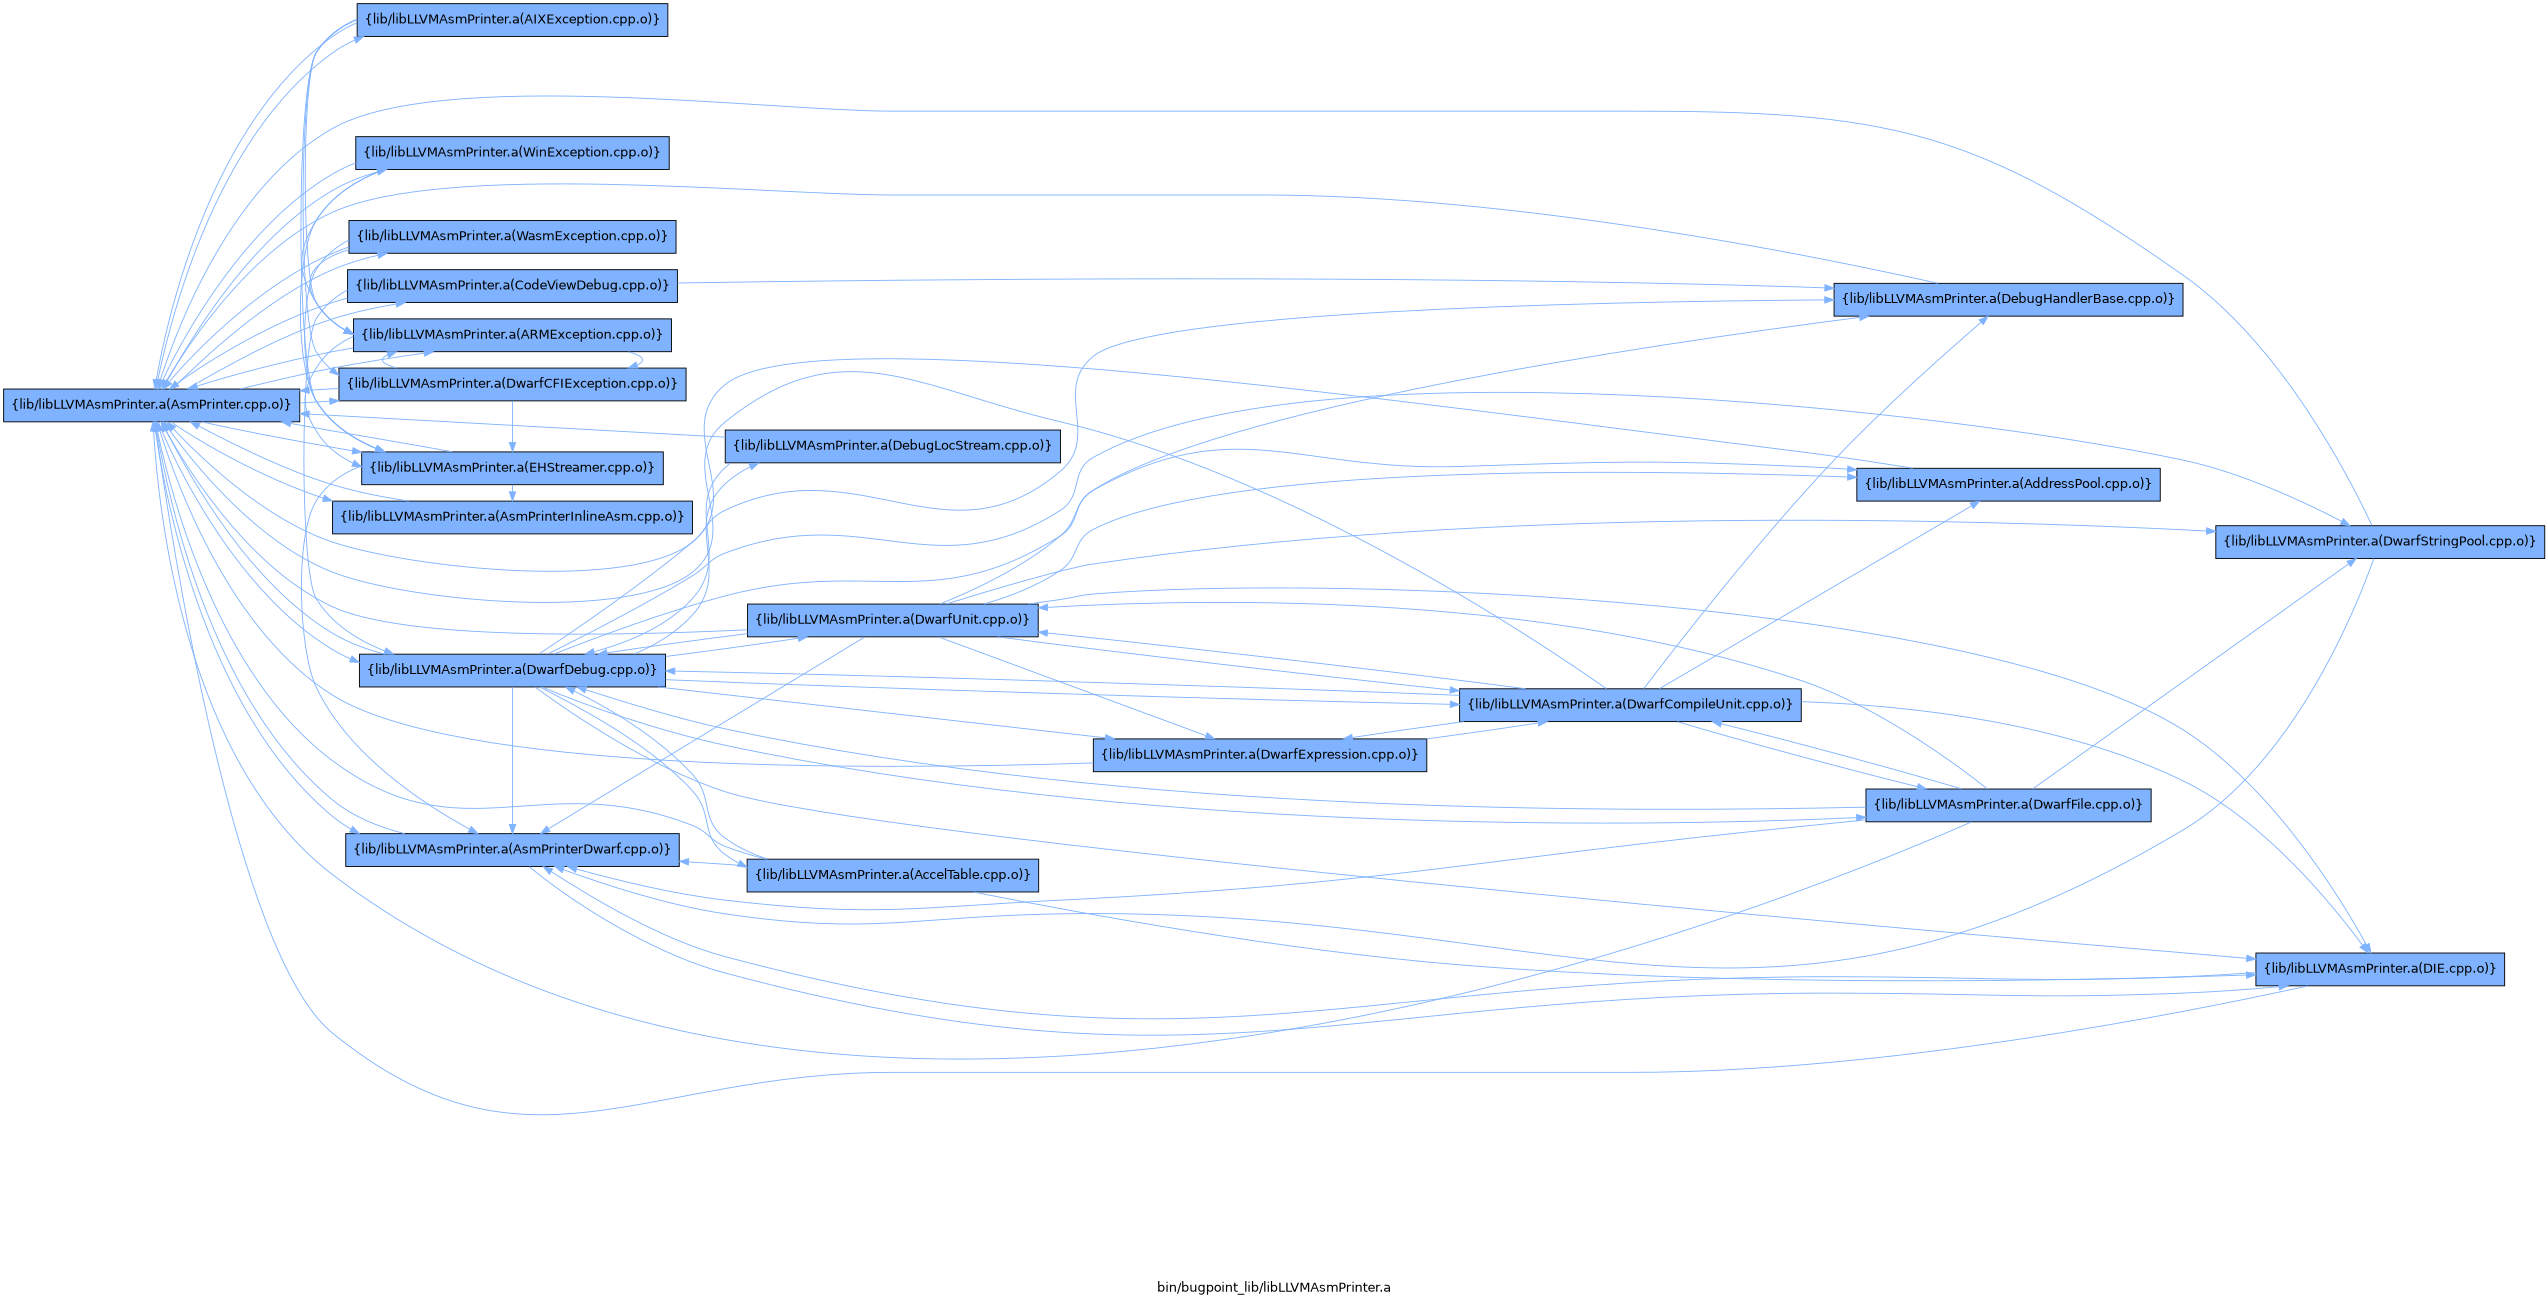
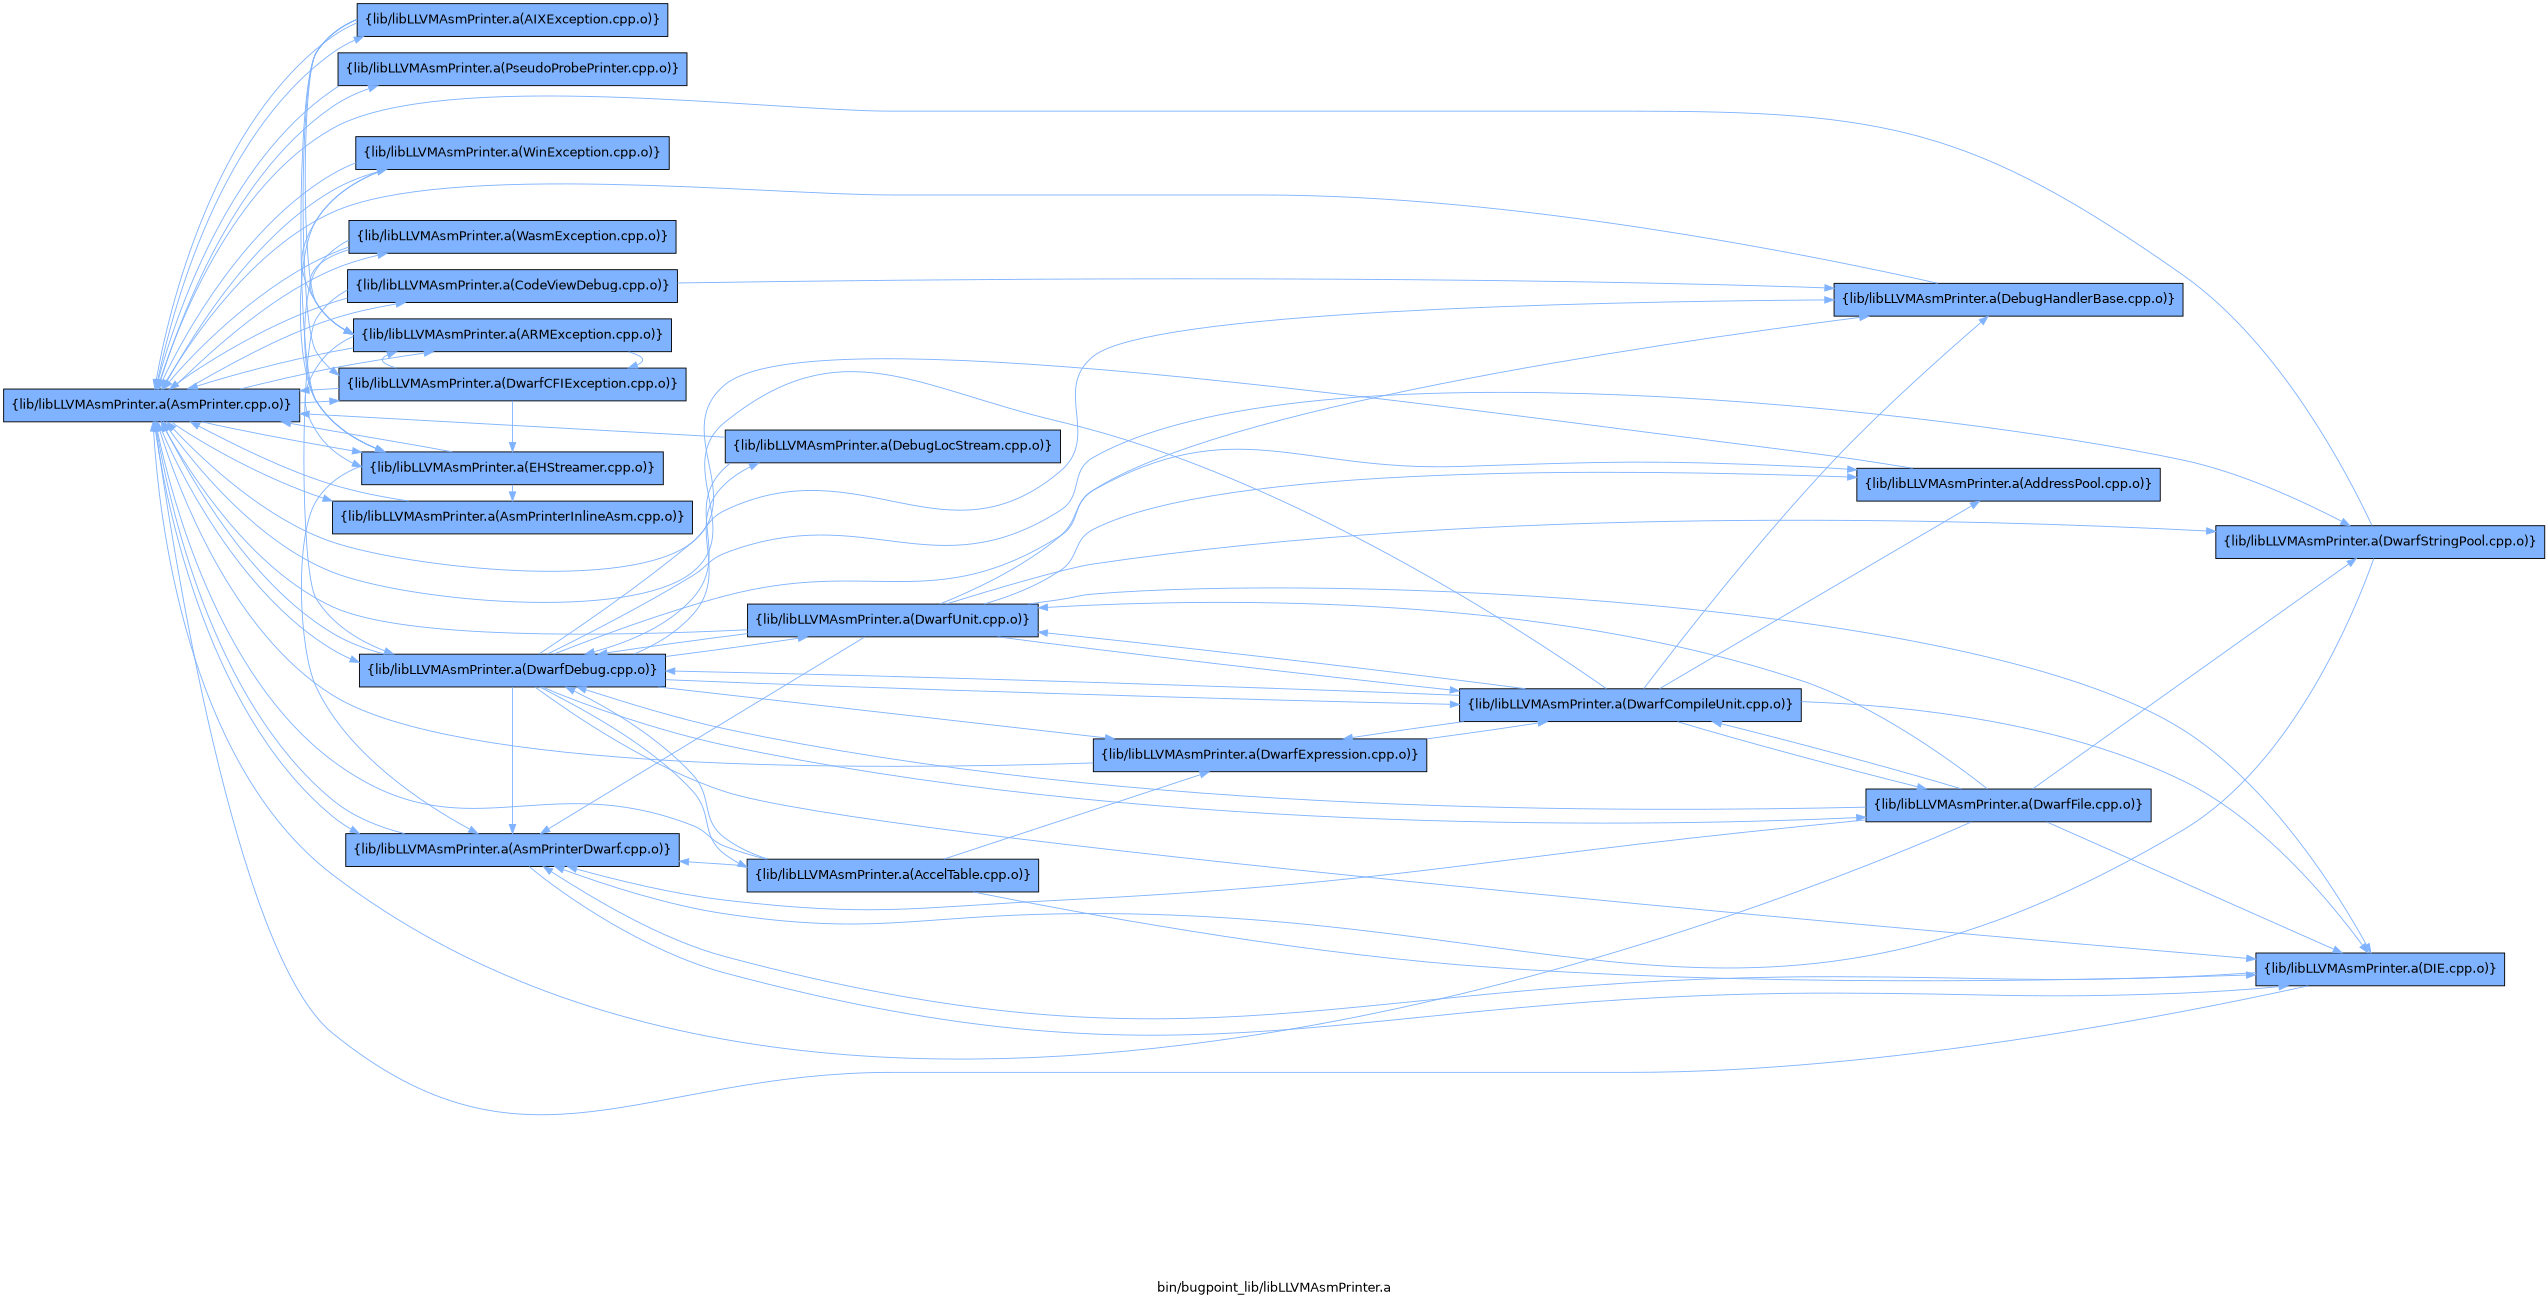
node "{lib/libLLVMAsmPrinter.a(PseudoProbePrinter.cpp.o)}": added
edge "{lib/libLLVMAsmPrinter.a(DwarfUnit.cpp.o)}" -> "{lib/libLLVMAsmPrinter.a(DwarfExpression.cpp.o)}": now "{lib/libLLVMAsmPrinter.a(AccelTable.cpp.o)}" -> "{lib/libLLVMAsmPrinter.a(DwarfExpression.cpp.o)}"
edge "{lib/libLLVMAsmPrinter.a(DwarfFile.cpp.o)}" -> "{lib/libLLVMAsmPrinter.a(DIE.cpp.o)}": added
